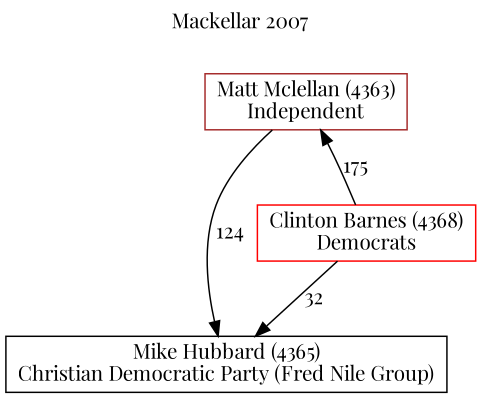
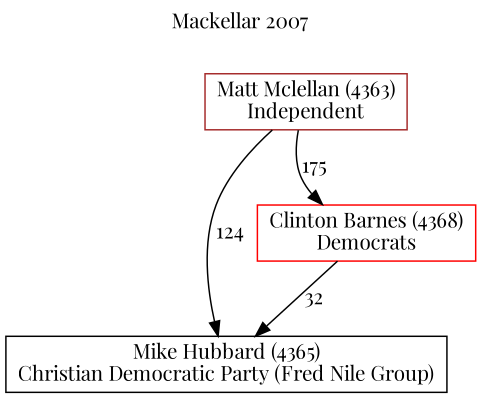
edge "Clinton Barnes (4368) Democrats" -> "Matt Mclellan (4363) Independent": reversed
